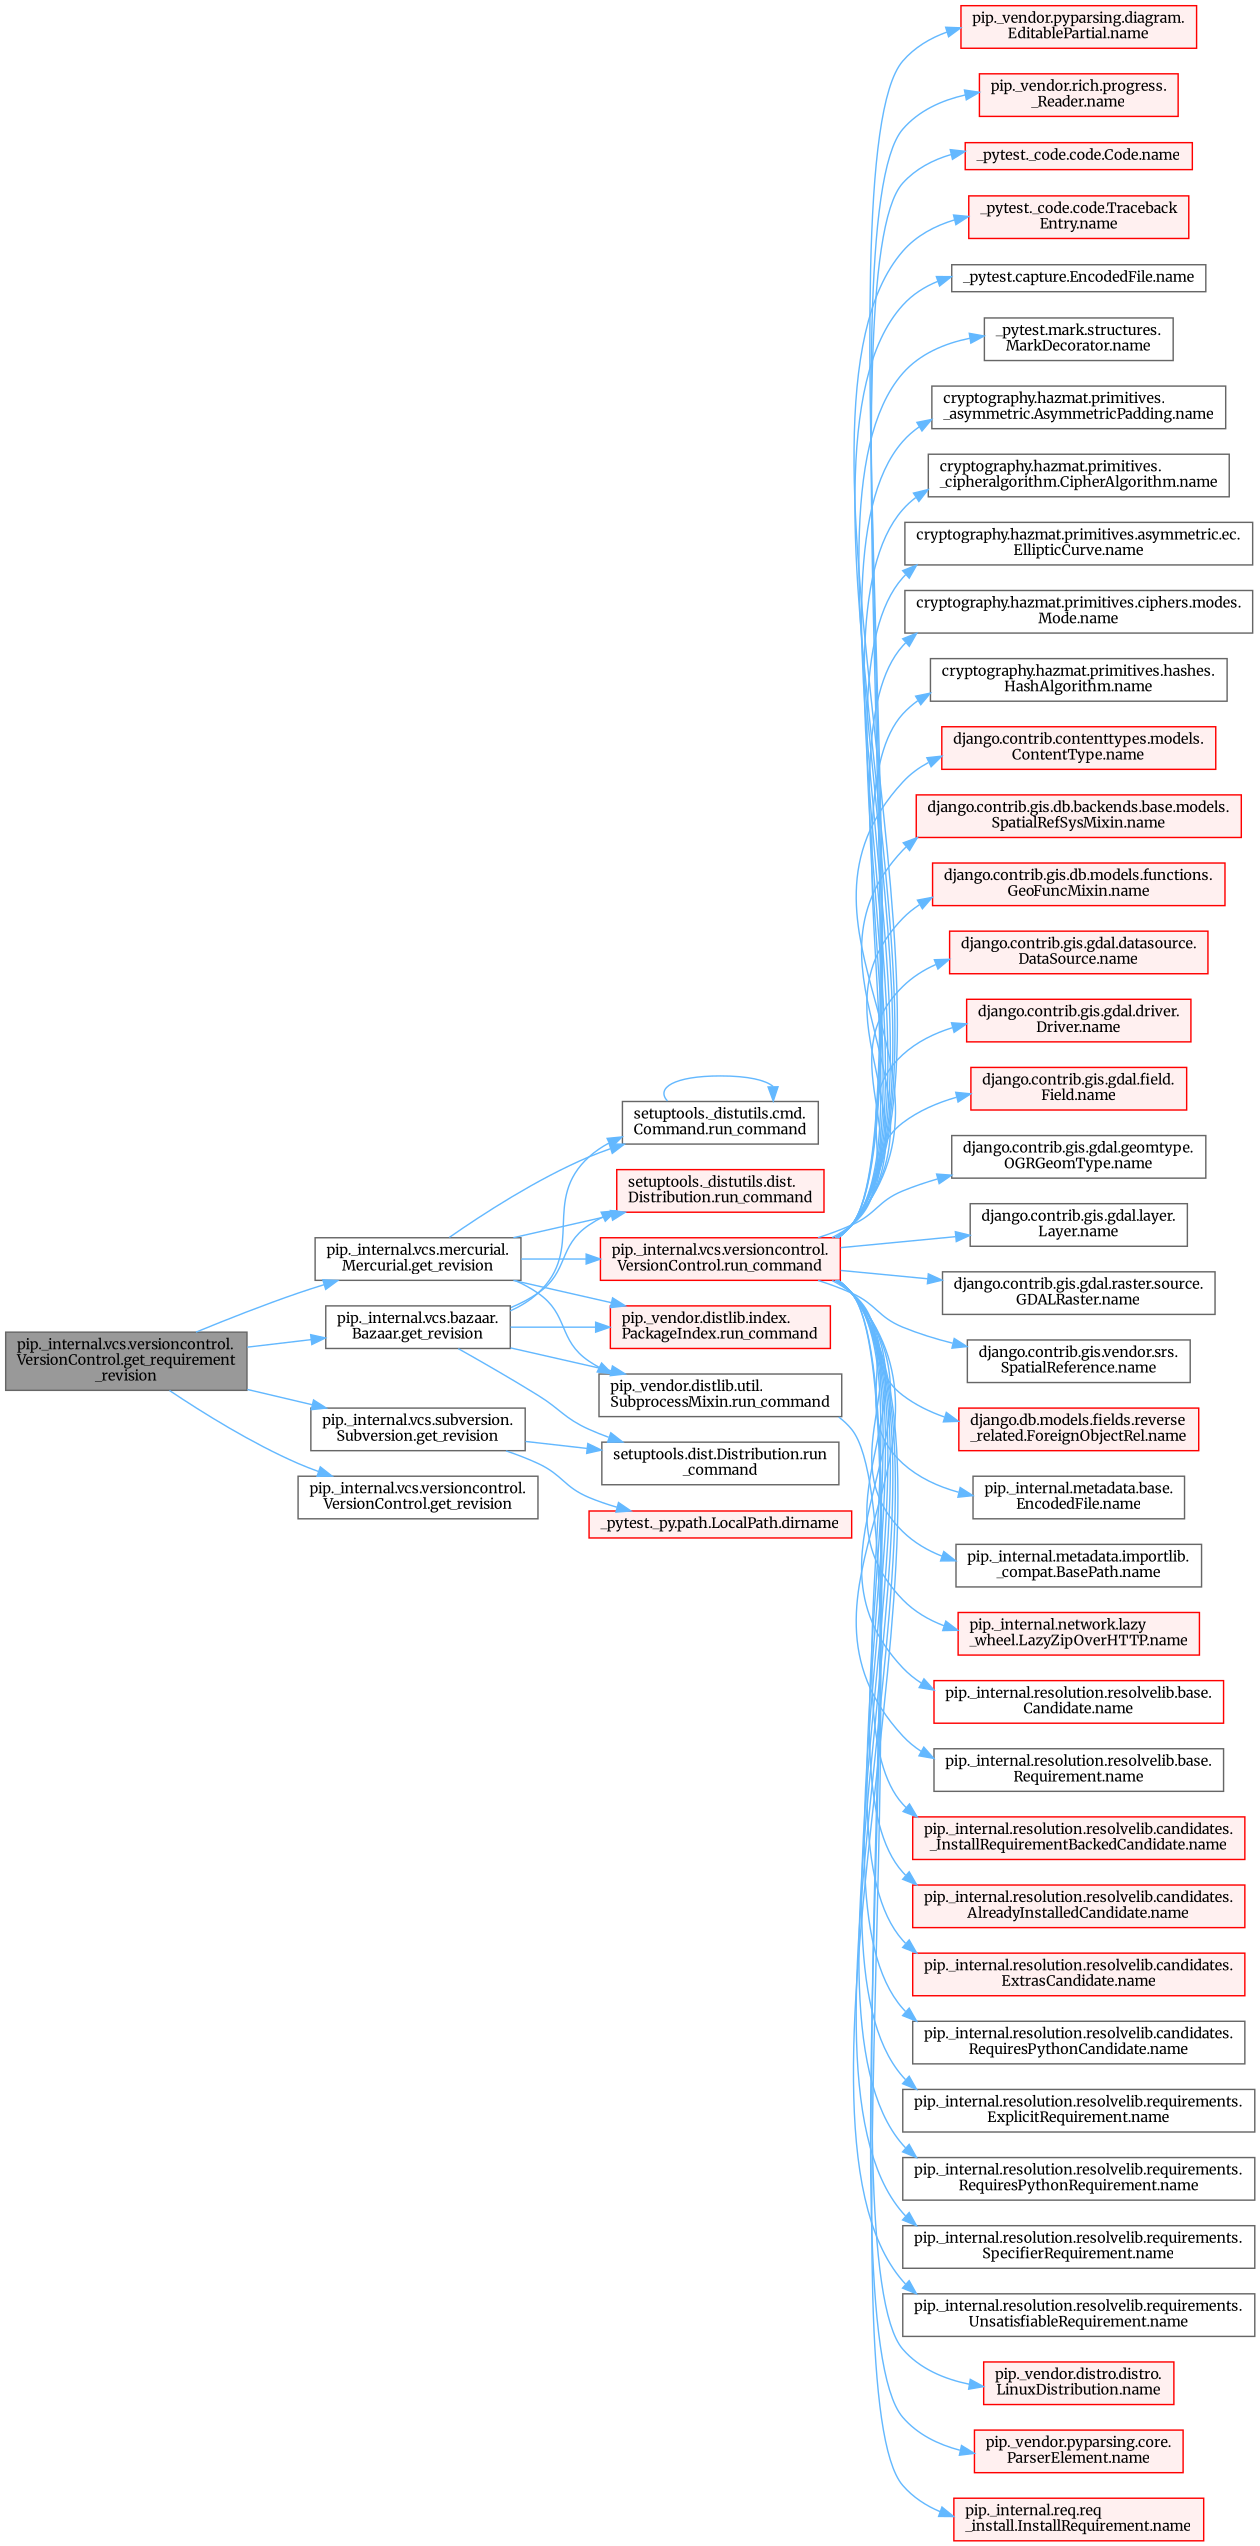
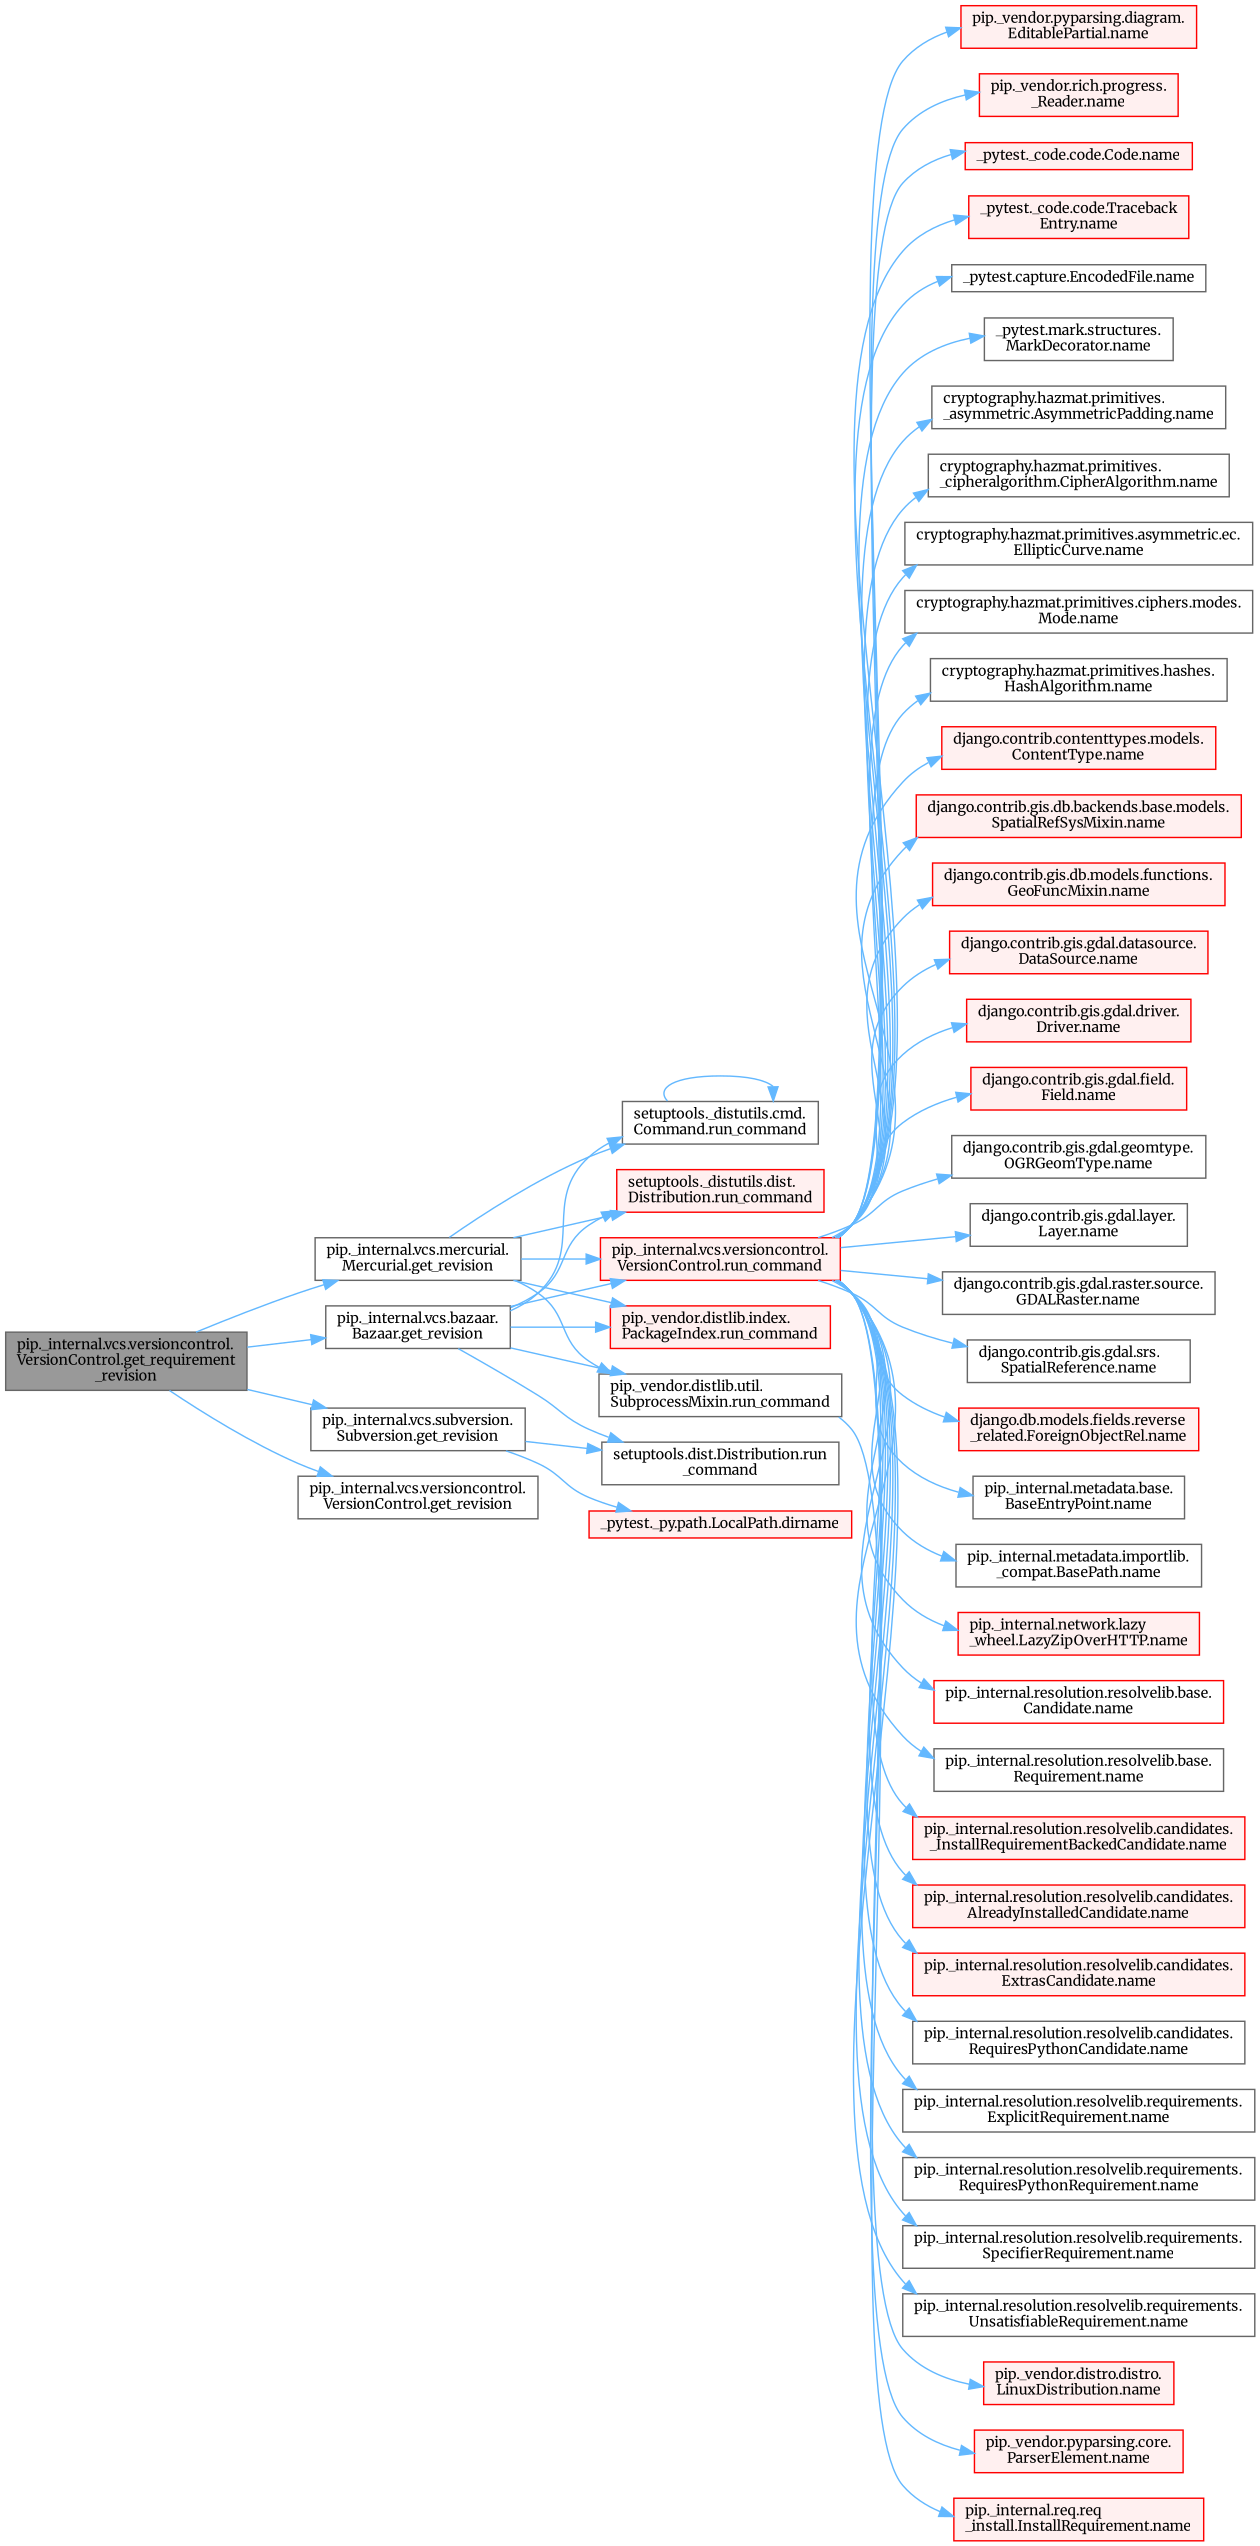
edge "pip._internal.vcs.bazaar. Bazaar.get_revision" -> "pip._internal.vcs.versioncontrol. VersionControl.run_command": added
node "django.contrib.gis.vendor.srs. SpatialReference.name": label "django.contrib.gis.vendor.srs. SpatialReference.name" -> "django.contrib.gis.gdal.srs. SpatialReference.name"
node "pip._internal.metadata.base. EncodedFile.name": label "pip._internal.metadata.base. EncodedFile.name" -> "pip._internal.metadata.base. BaseEntryPoint.name"
